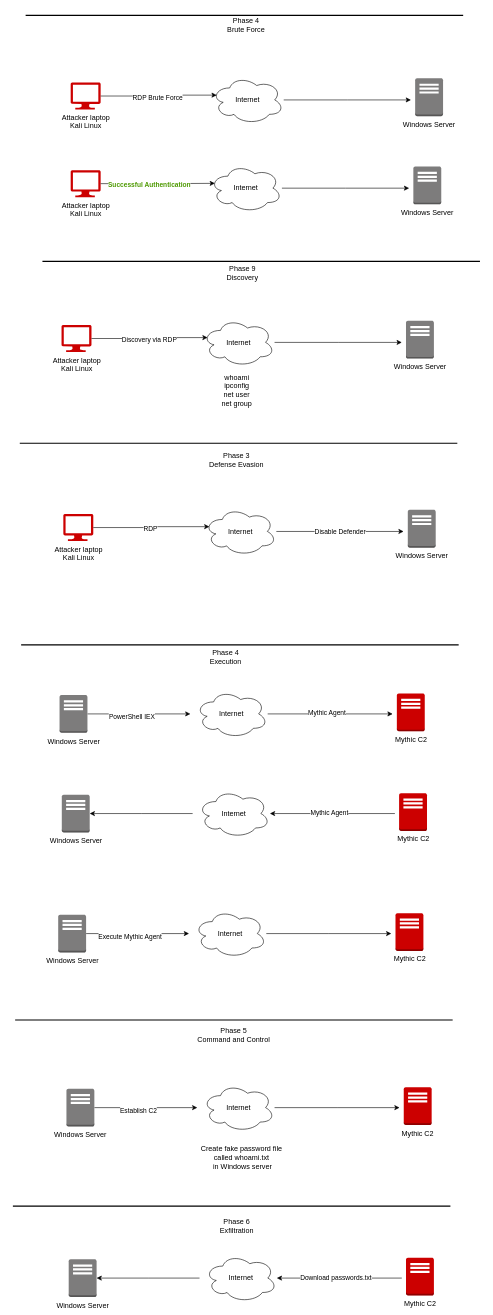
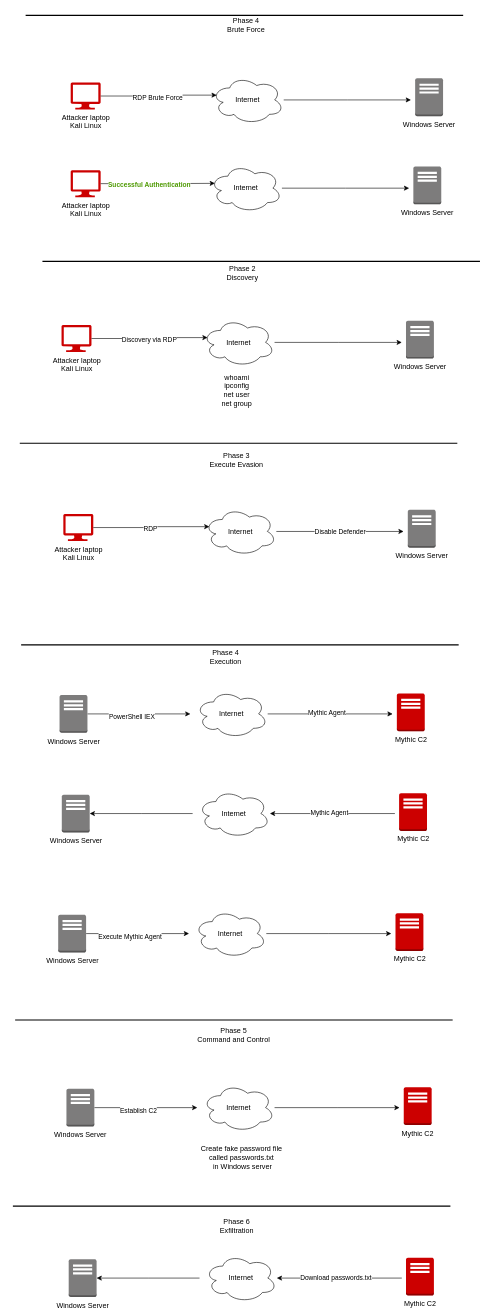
node "Phase 9 Discovery": label "Phase 9 Discovery" -> "Phase 2 Discovery"
node "Phase 3 Defense Evasion": label "Phase 3 Defense Evasion" -> "Phase 3 Execute Evasion"
node "Create fake password file called whoami.txt in Windows server": label "Create fake password file called whoami.txt in Windows server" -> "Create fake password file called passwords.txt in Windows server"
